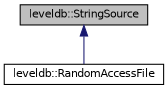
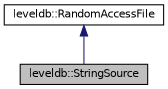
edge "leveldb::RandomAccessFile" -> "leveldb::StringSource": reversed
